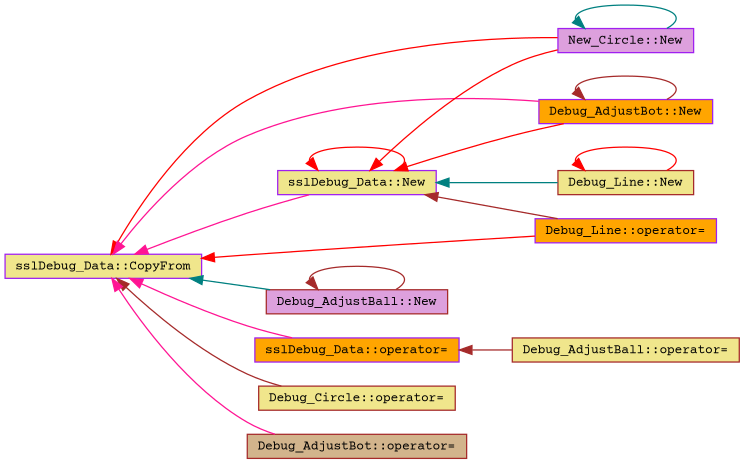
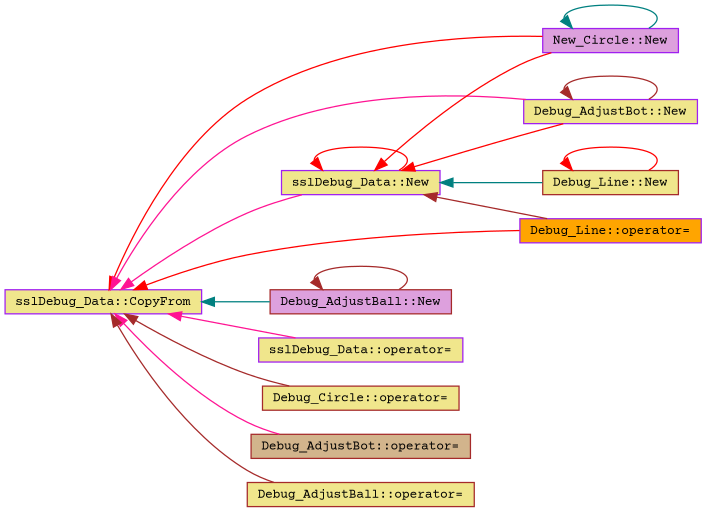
node "Debug_AdjustBot::New": fillcolor orange -> khaki
node "sslDebug_Data::operator=": fillcolor orange -> khaki
edge "Debug_AdjustBall::operator=" -> "sslDebug_Data::operator=": now "Debug_AdjustBall::operator=" -> "sslDebug_Data::CopyFrom"
